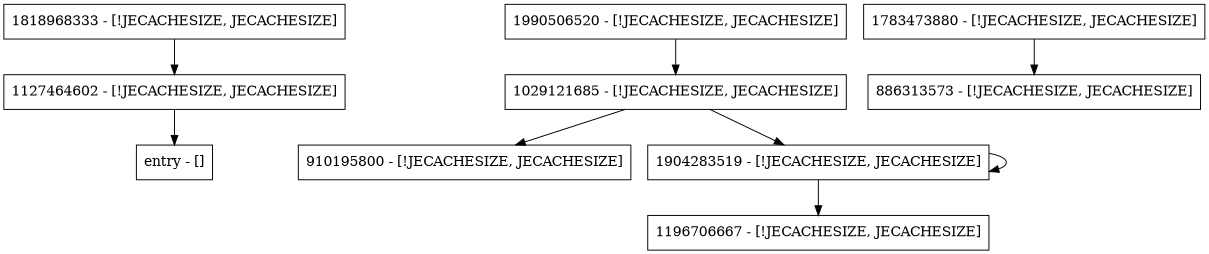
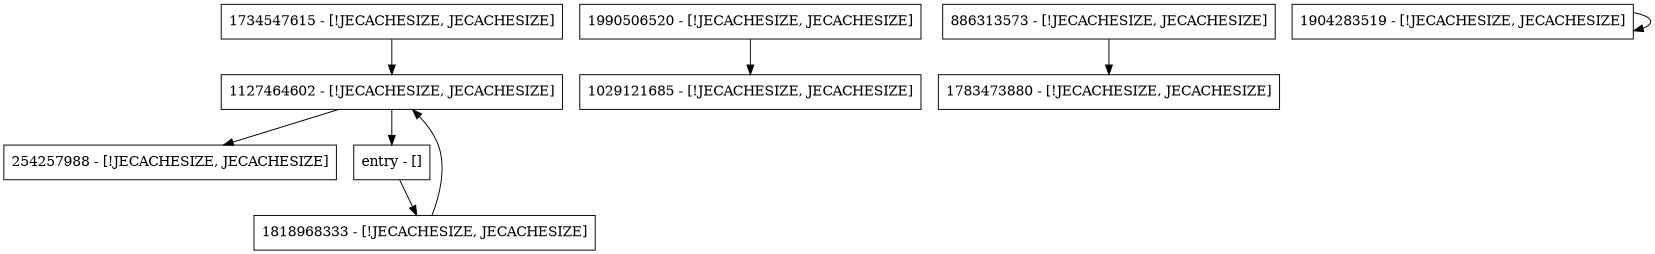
node "1734547615 - [!JECACHESIZE, JECACHESIZE]": added
edge "1783473880 - [!JECACHESIZE, JECACHESIZE]" -> "886313573 - [!JECACHESIZE, JECACHESIZE]": reversed
edge "1029121685 - [!JECACHESIZE, JECACHESIZE]" -> "1904283519 - [!JECACHESIZE, JECACHESIZE]": removed
node "254257988 - [!JECACHESIZE, JECACHESIZE]": added
node "910195800 - [!JECACHESIZE, JECACHESIZE]": removed
edge "entry - []" -> "1818968333 - [!JECACHESIZE, JECACHESIZE]": added
node "1196706667 - [!JECACHESIZE, JECACHESIZE]": removed
